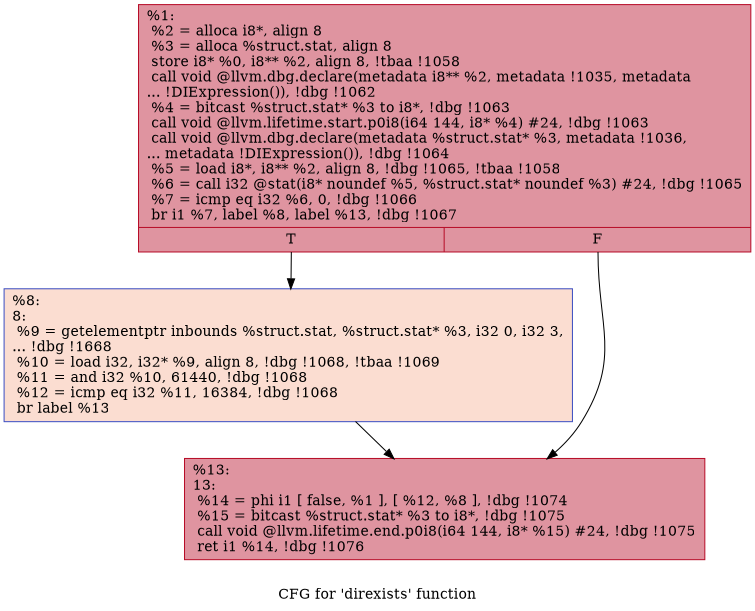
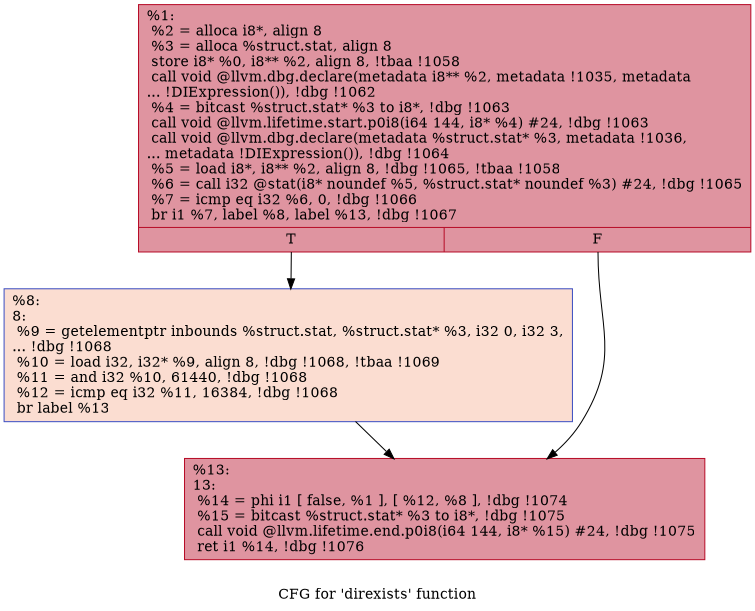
node "%8:": text "... !dbg !1668" -> "... !dbg !1068"
